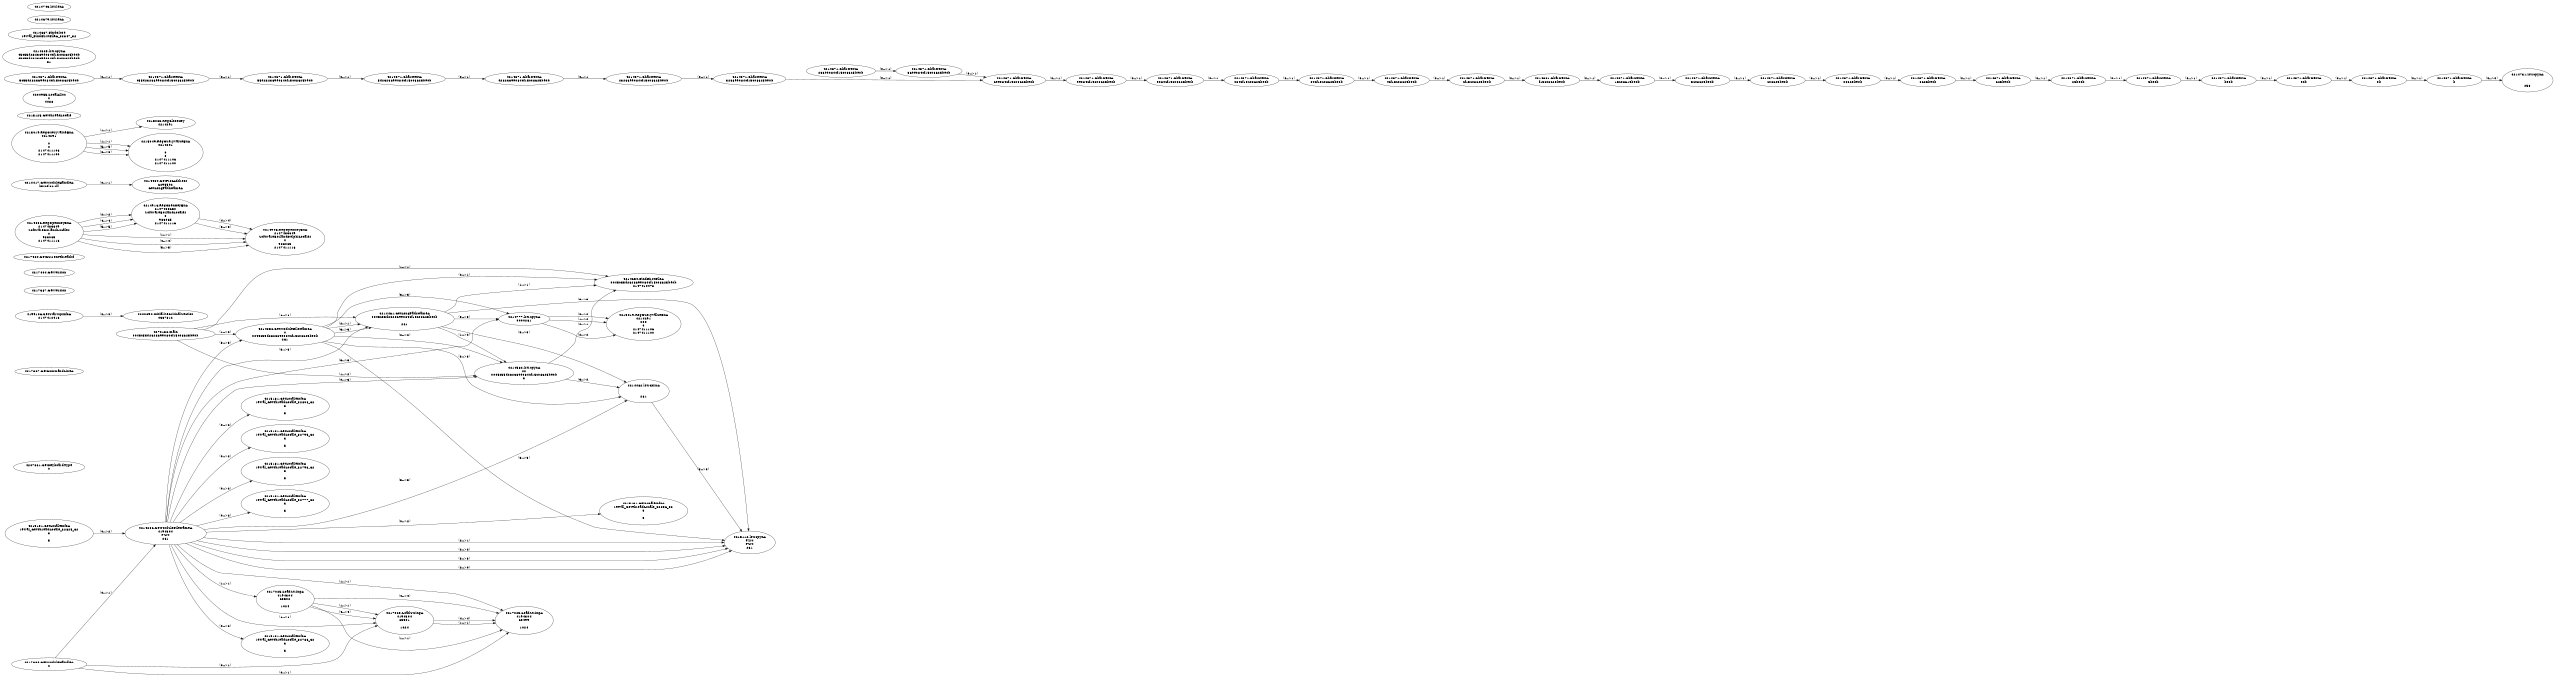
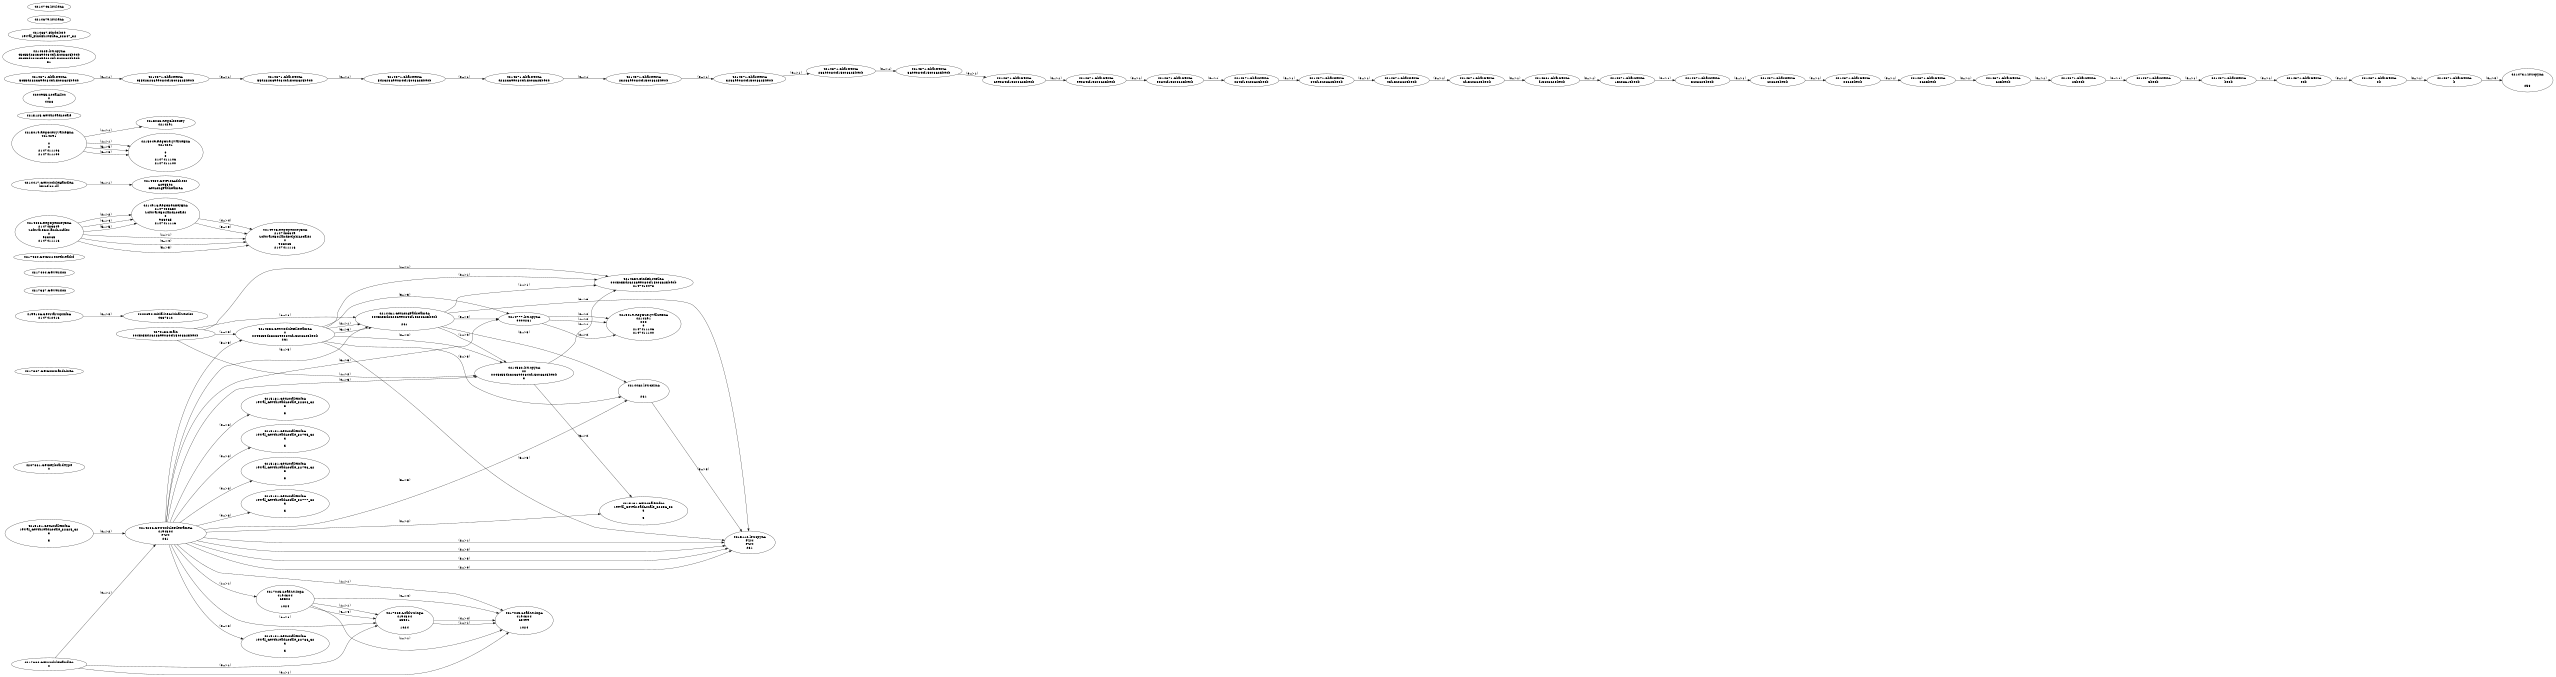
edge "4214371.CharNextA 32369e084cf15c08625be0b" -> "4214371.CharNextA 69e084cf15c08625be0b": now "4214371.CharNextA 32369e084cf15c08625be0b" -> "4214371.CharNextA 2369e084cf15c08625be0b"
edge "4214582.lstrcpynA 00 0045c55d232369e084cf15c08625be0b 3" -> "4214482.lstrcpynA 261": now "4214582.lstrcpynA 00 0045c55d232369e084cf15c08625be0b 3" -> "4215131.GetLocaleInfoA retval_GetThreadLocale_32856_32 3 5"
